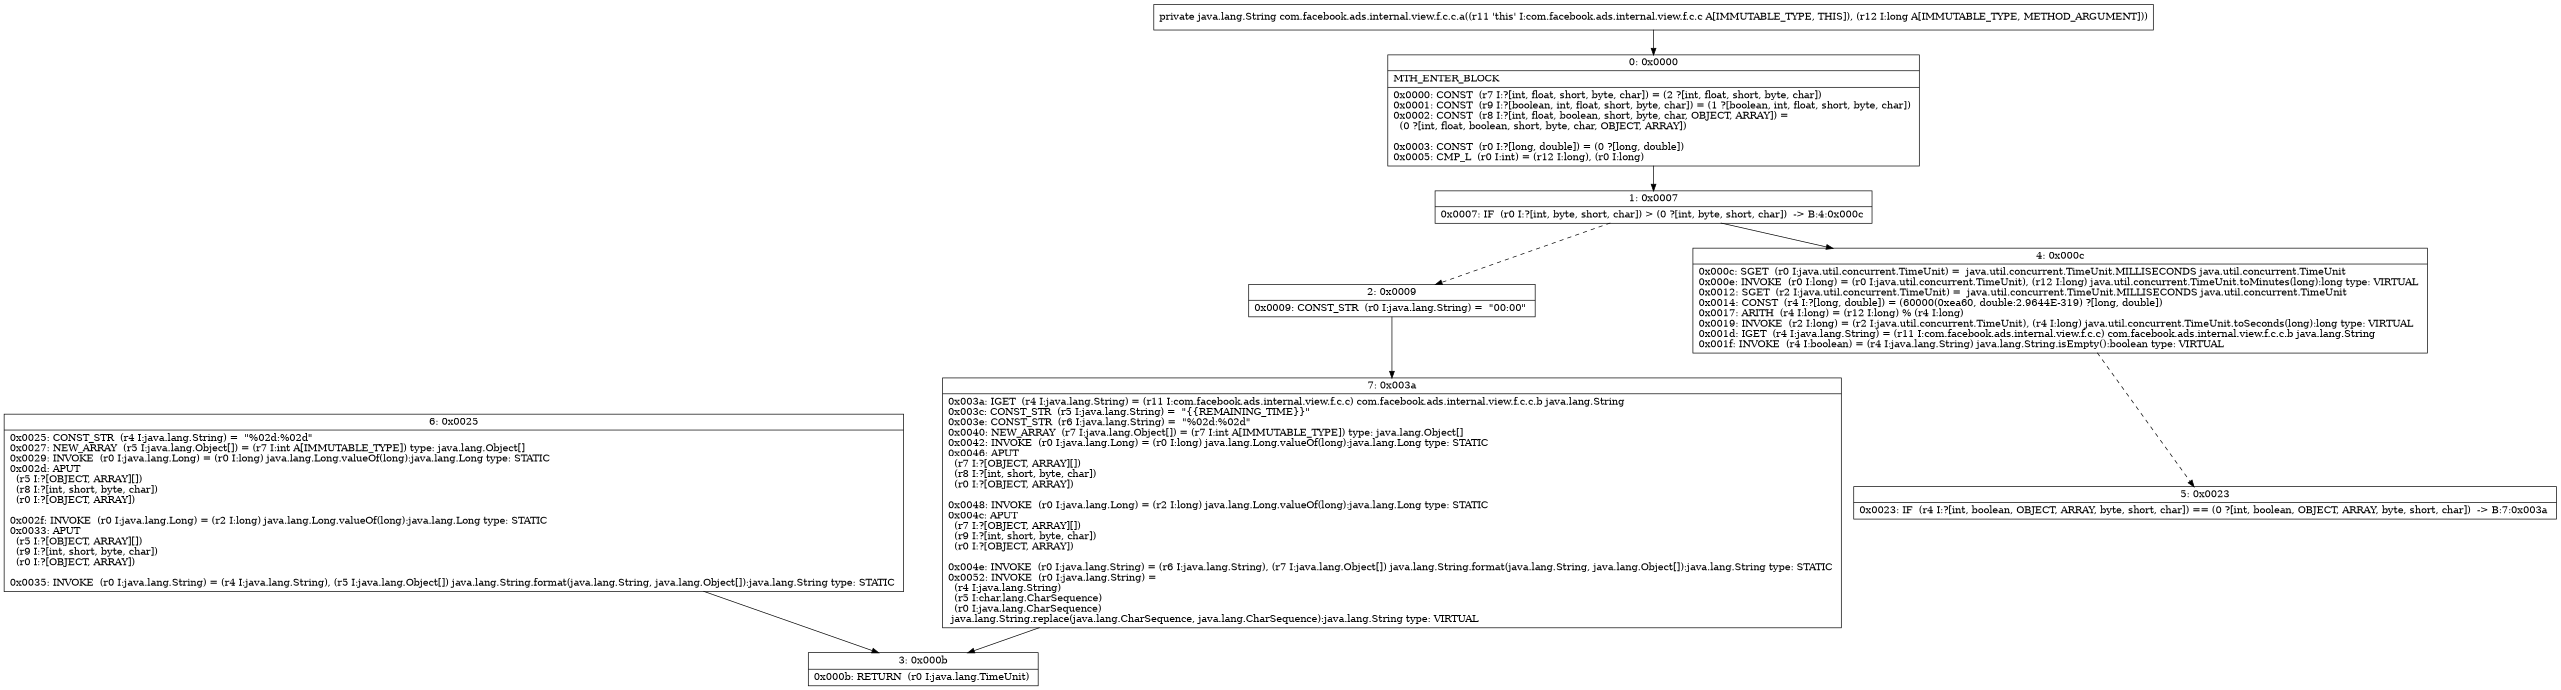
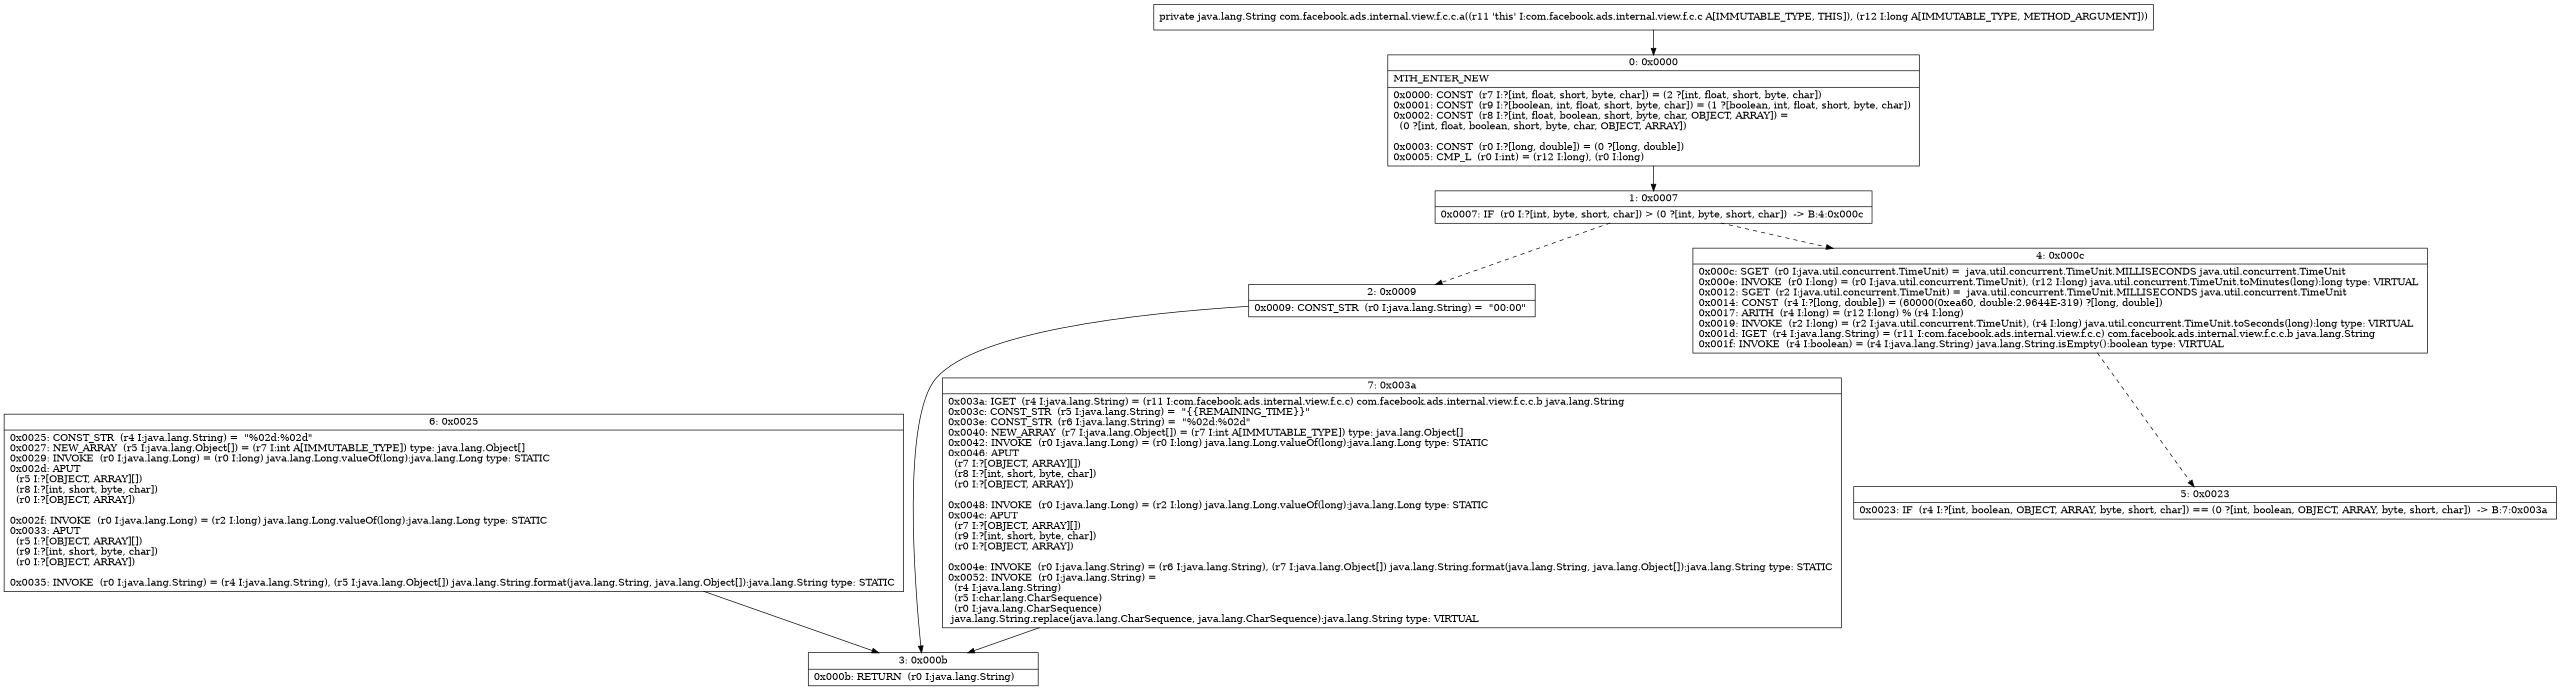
node "0: 0x0000": text "MTH_ENTER_BLOCK" -> "MTH_ENTER_NEW"
edge "1: 0x0007" -> "4: 0x000c": style solid -> dashed
edge "2: 0x0009" -> "7: 0x003a": now "2: 0x0009" -> "3: 0x000b"
node "3: 0x000b": text "0x000b: RETURN  (r0 I:java.lang.TimeUnit)" -> "0x000b: RETURN  (r0 I:java.lang.String)"
